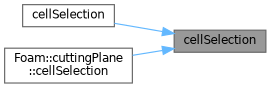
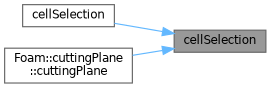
node "Foam::cuttingPlane ::cellSelection": label "Foam::cuttingPlane ::cellSelection" -> "Foam::cuttingPlane ::cuttingPlane"
